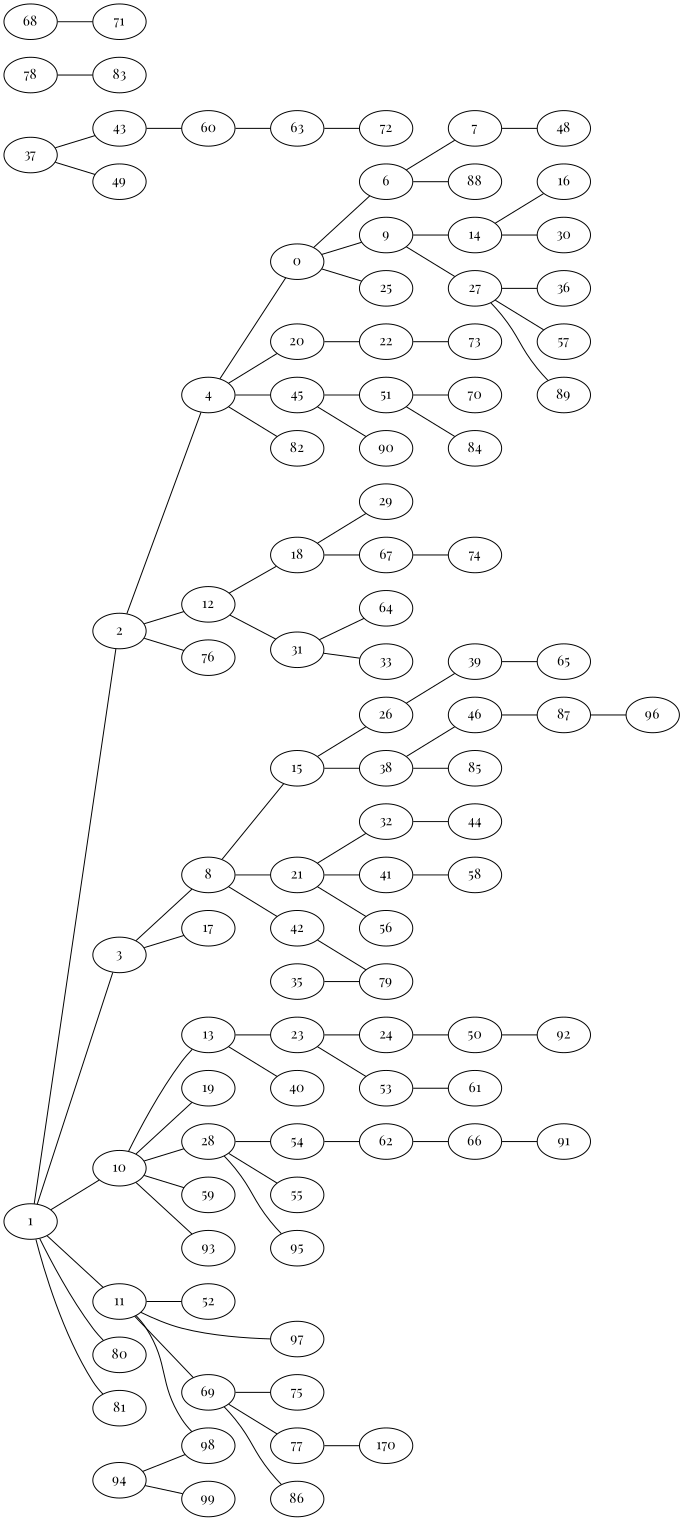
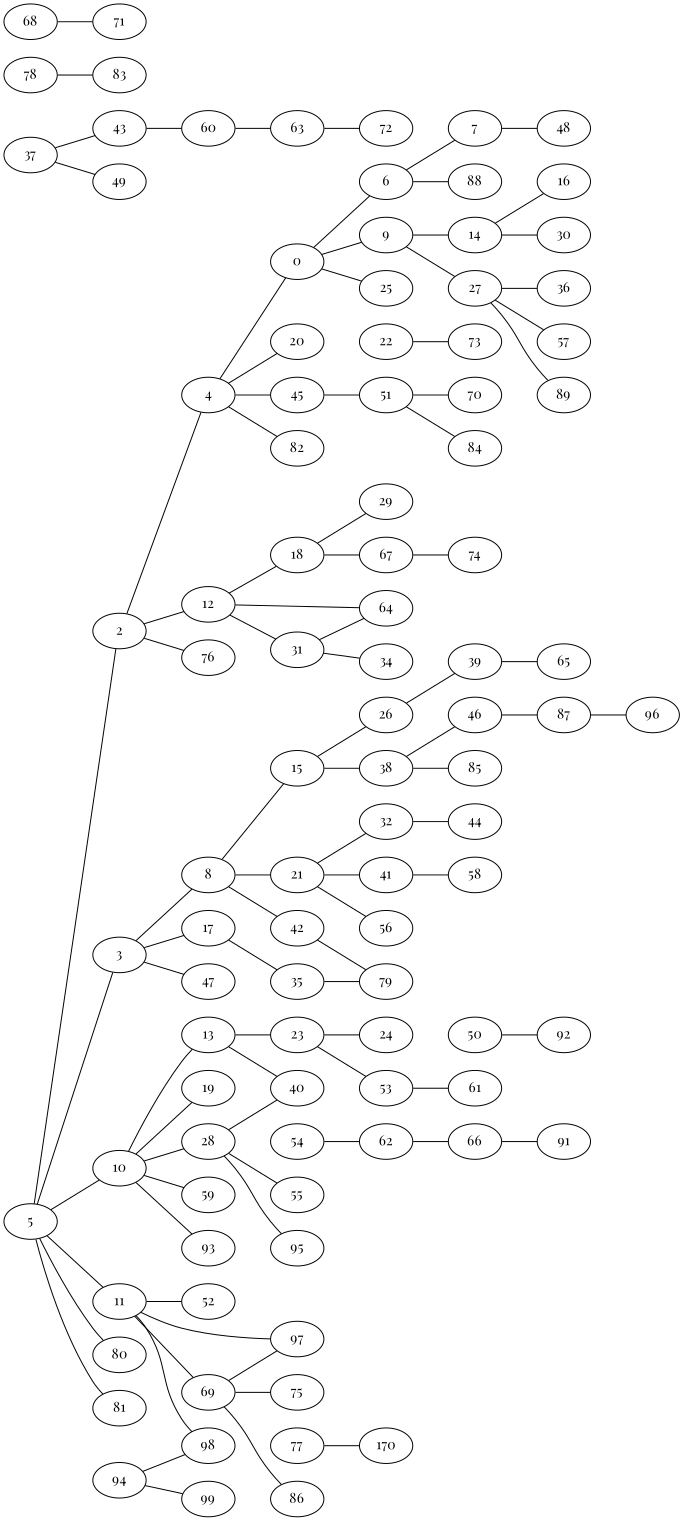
edge "20" -- "22": removed
node "90": removed
edge "12" -- "64": added
node "33": label "33" -> "34"
edge "17" -- "35": added
node "47": added
edge "24" -- "50": removed
edge "28" -- "54": now "28" -- "40"
node "1": label "1" -> "5"
edge "69" -- "77": now "69" -- "97"
